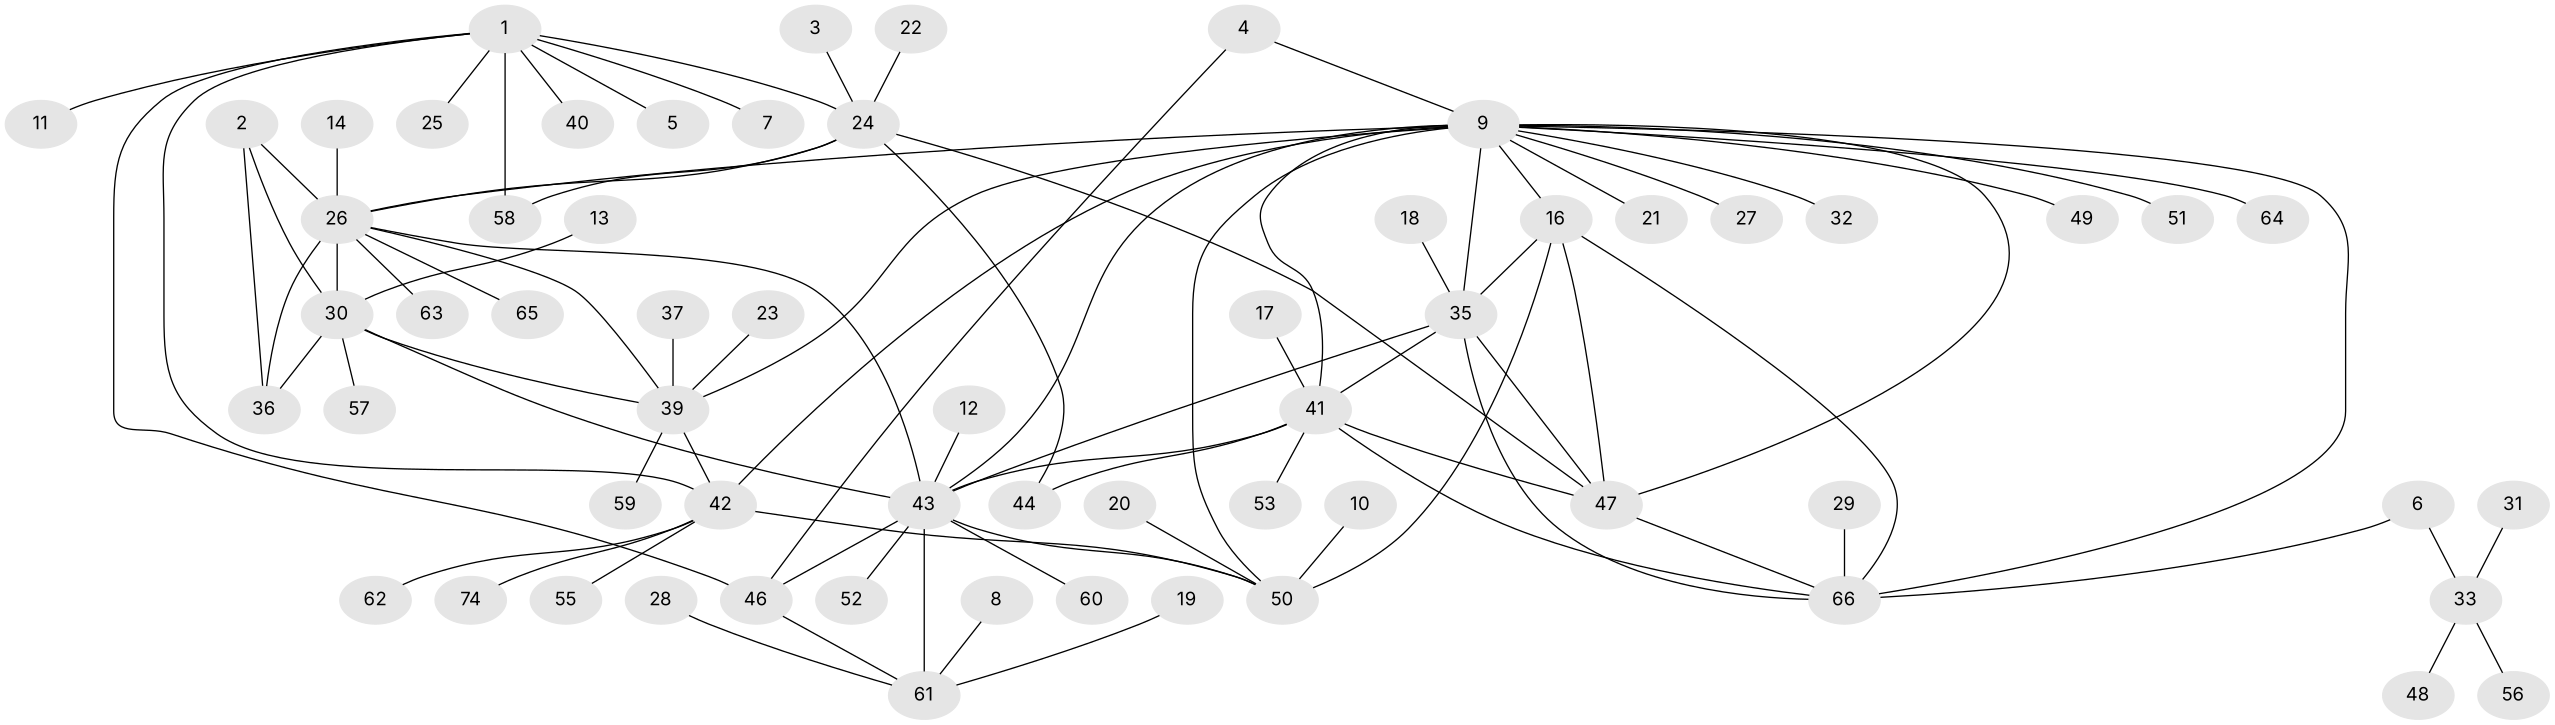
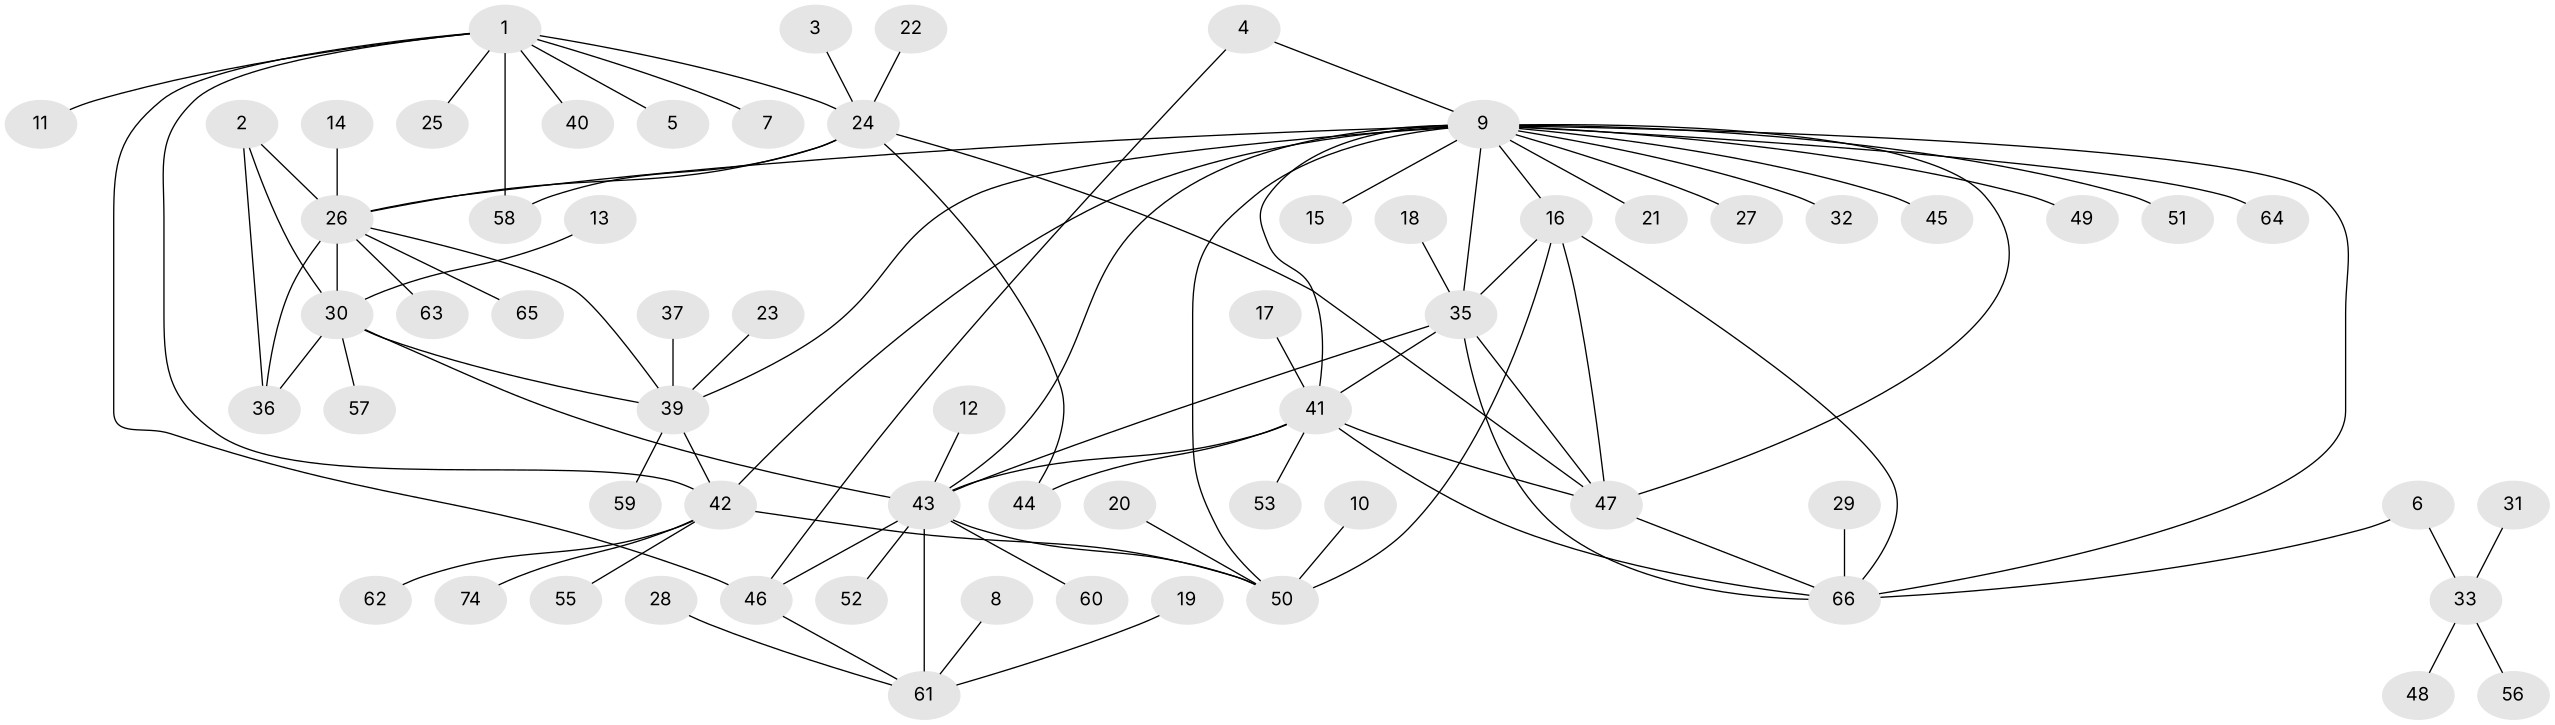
node "15": added
node "45": added
edge "26" -- "43": removed
